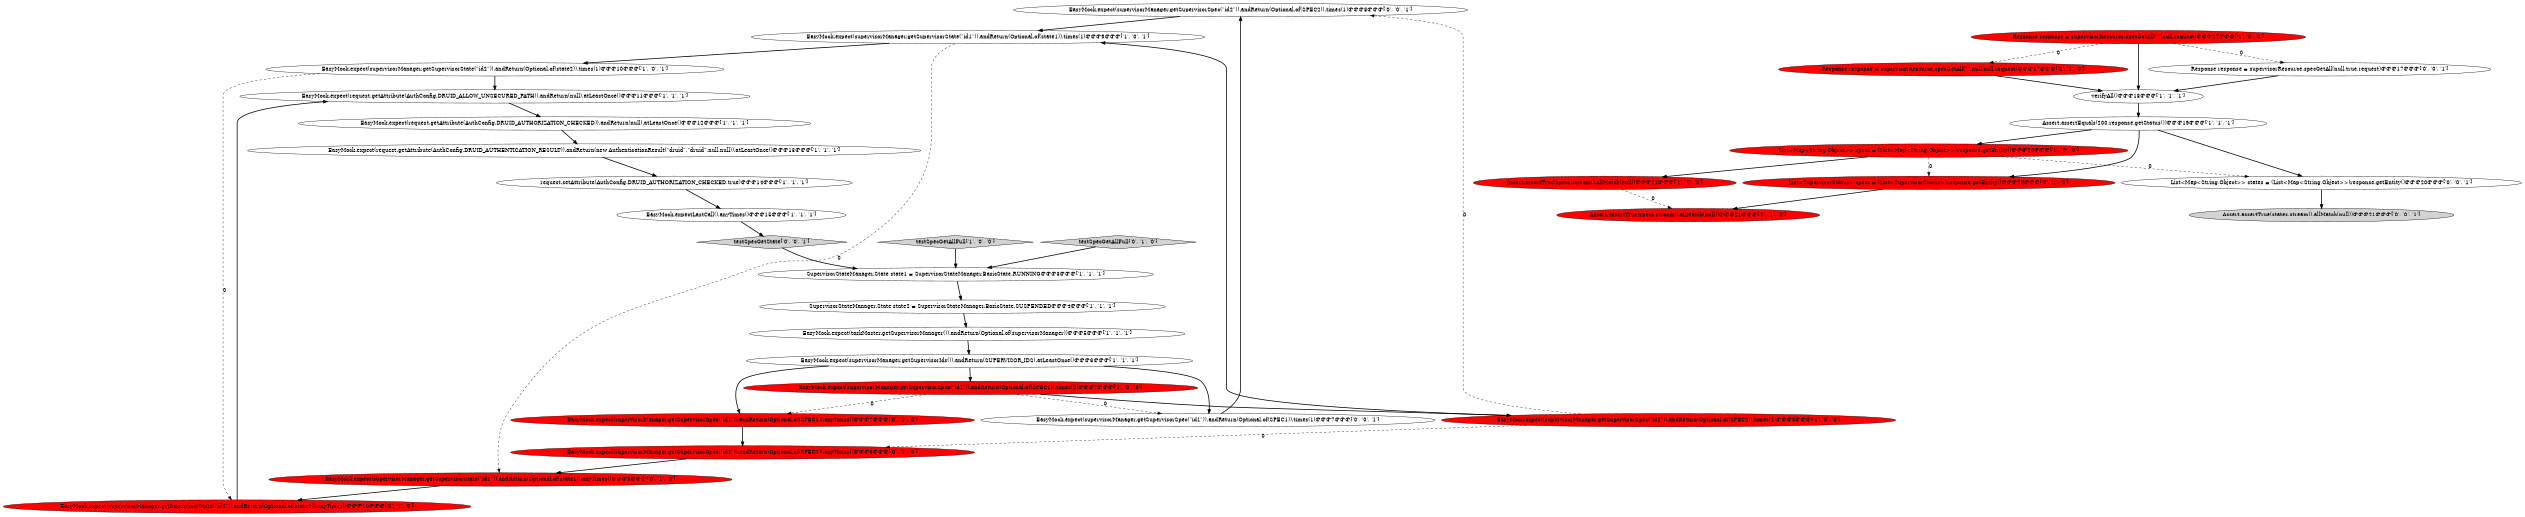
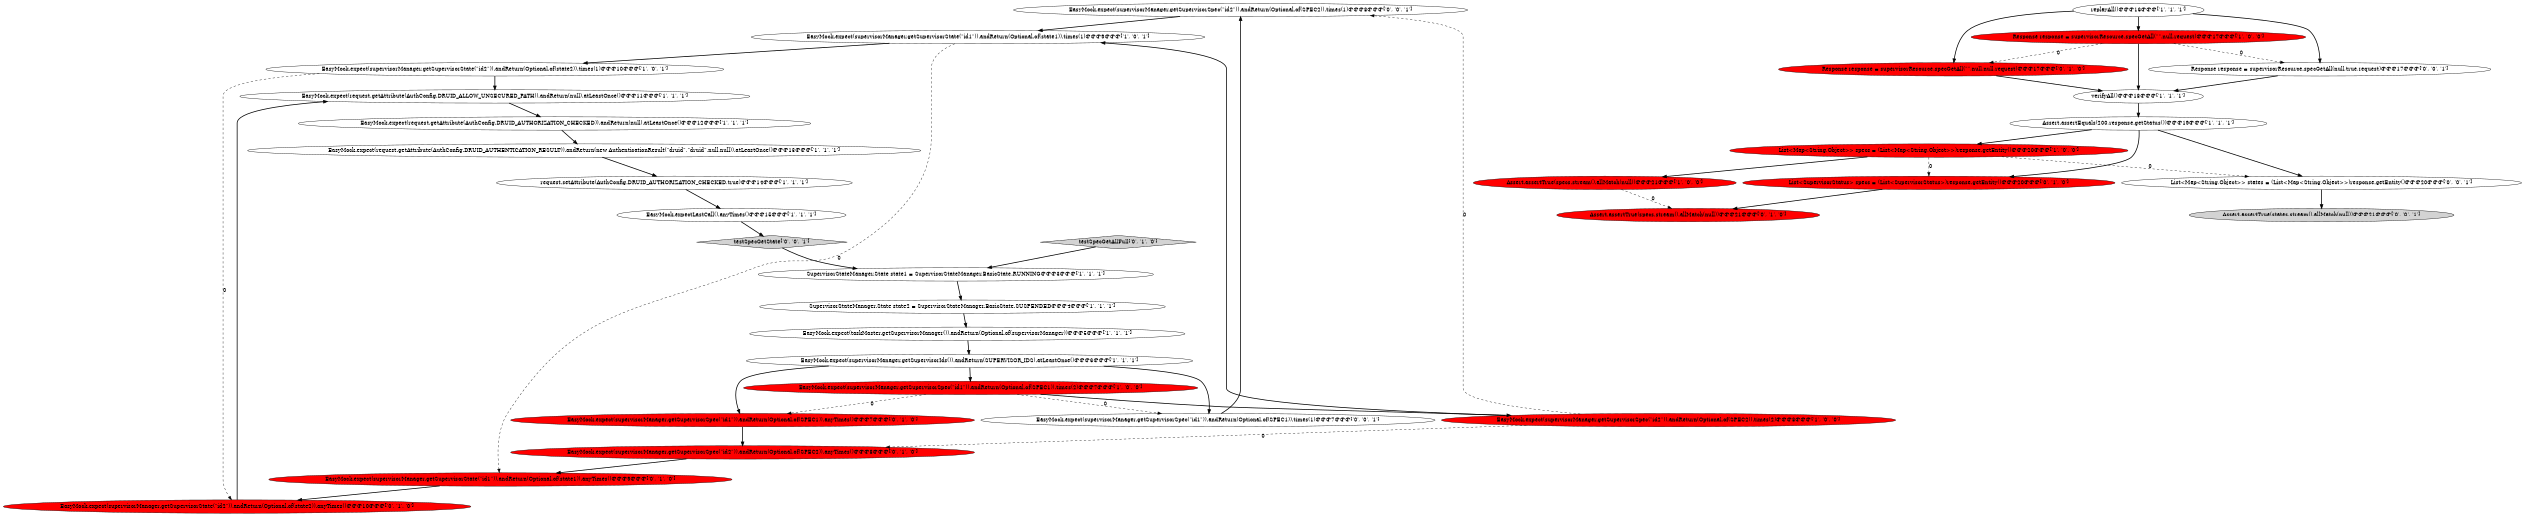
node "replayAll()@@@16@@@['1', '1', '1']": added
node "testSpecGetAllFull['1', '0', '0']": removed
